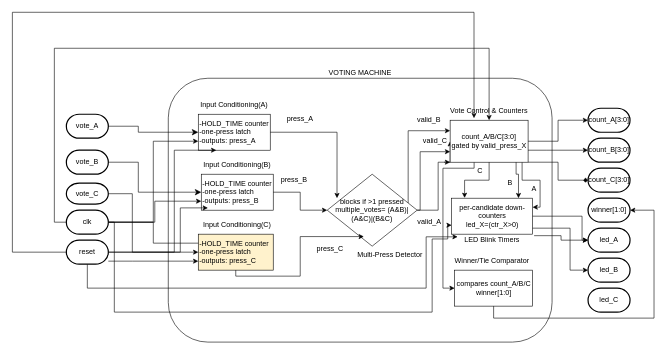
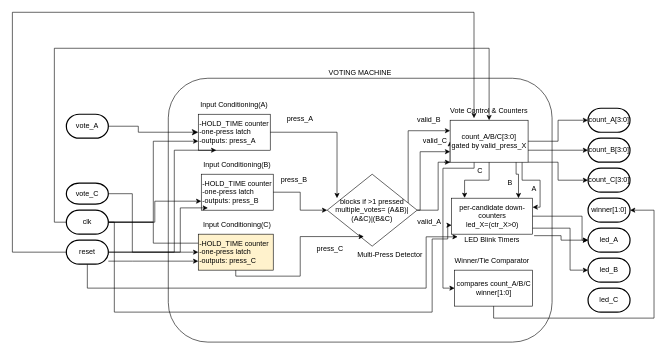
node "vote_B": removed
edge "count_A/B/C[3:0] gated by valid_press_X" -> "count_C[3:0]": arrowhead diamond -> classic
edge "vote_B" -> "-HOLD_TIME counter -one-press latch -outputs: press_B": removed
